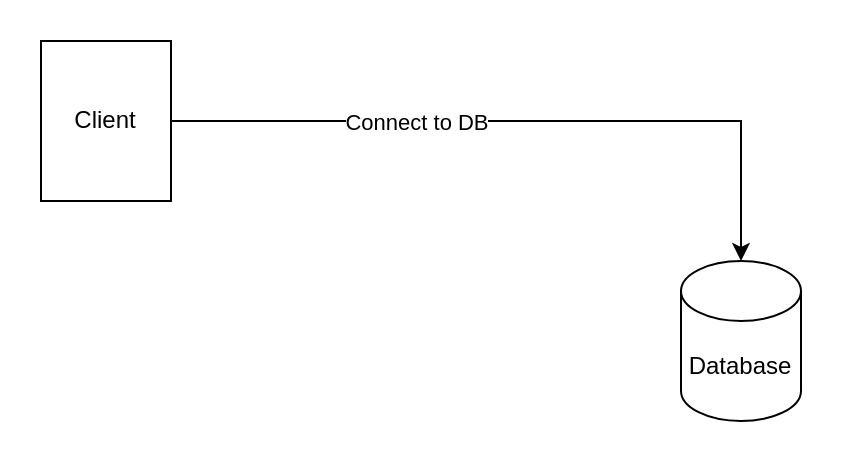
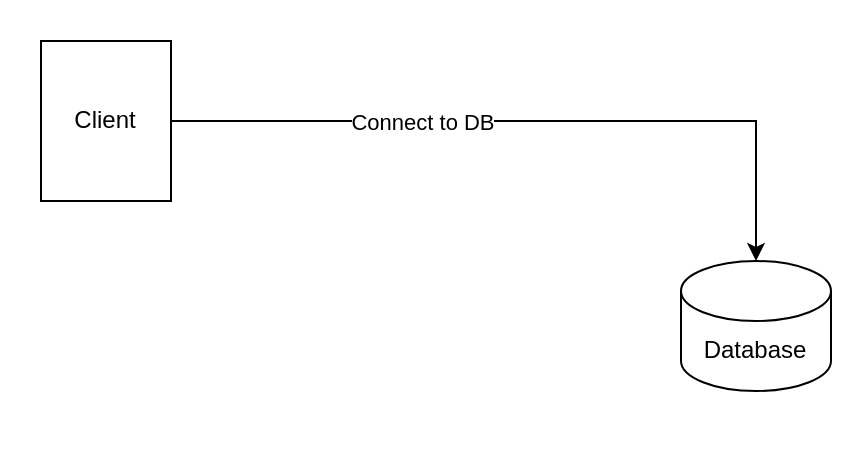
node "Database": size 120x160 -> 150x130
